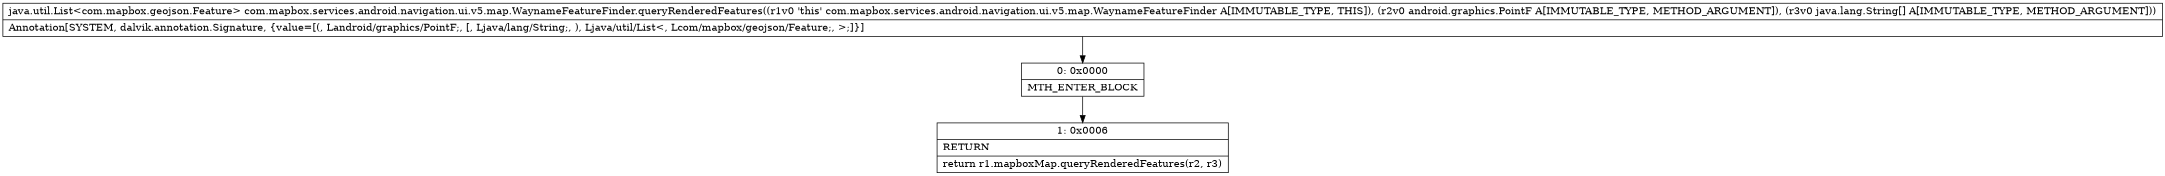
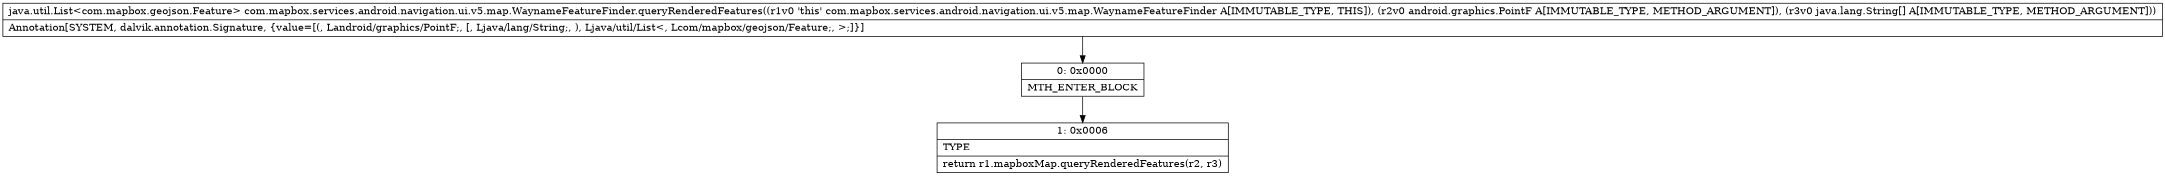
node "1: 0x0006": text "RETURN" -> "TYPE"
